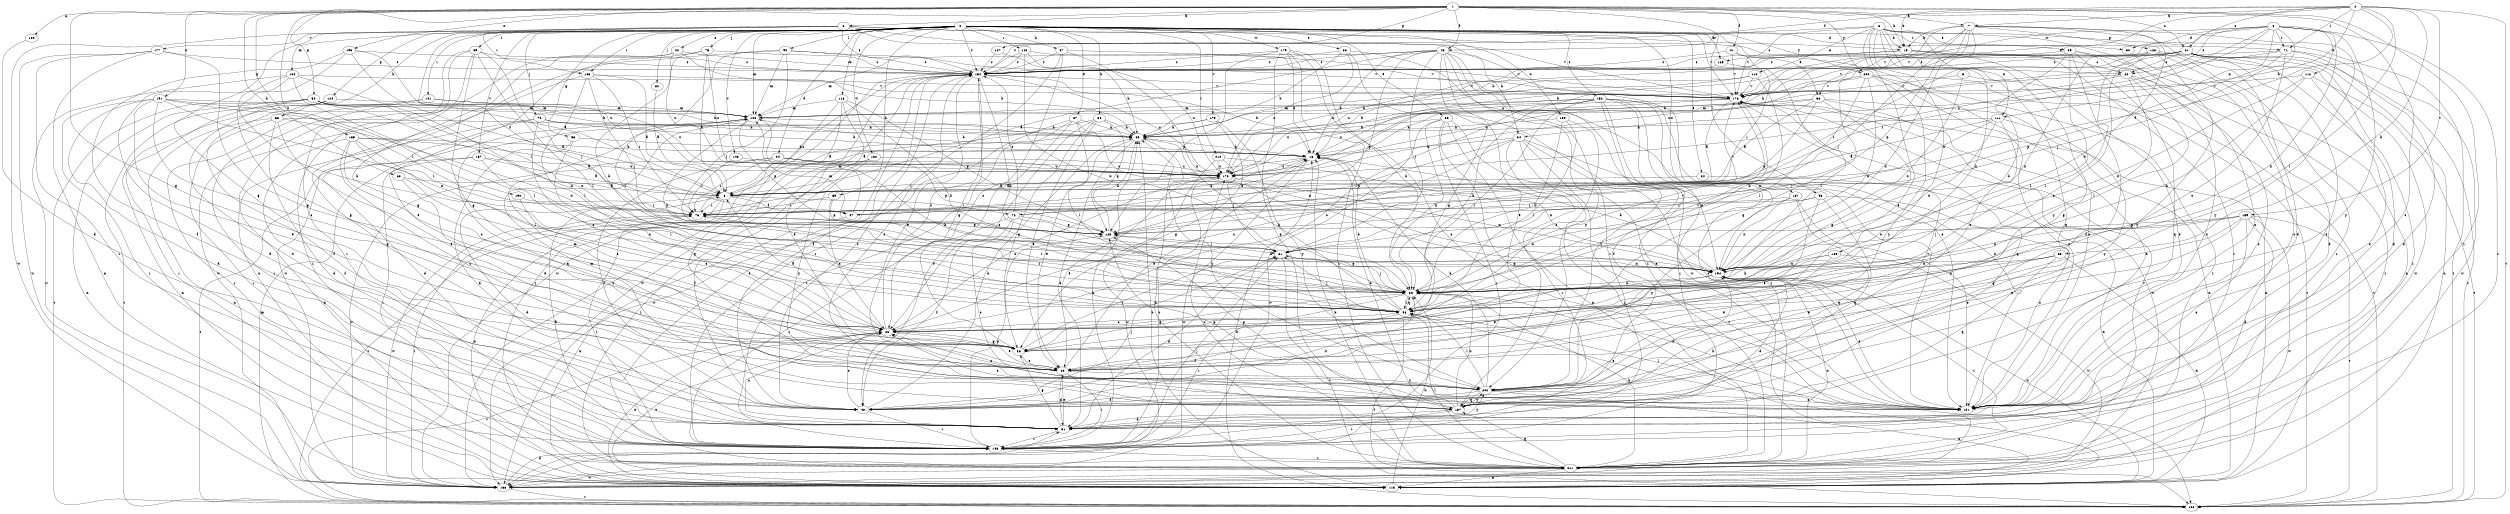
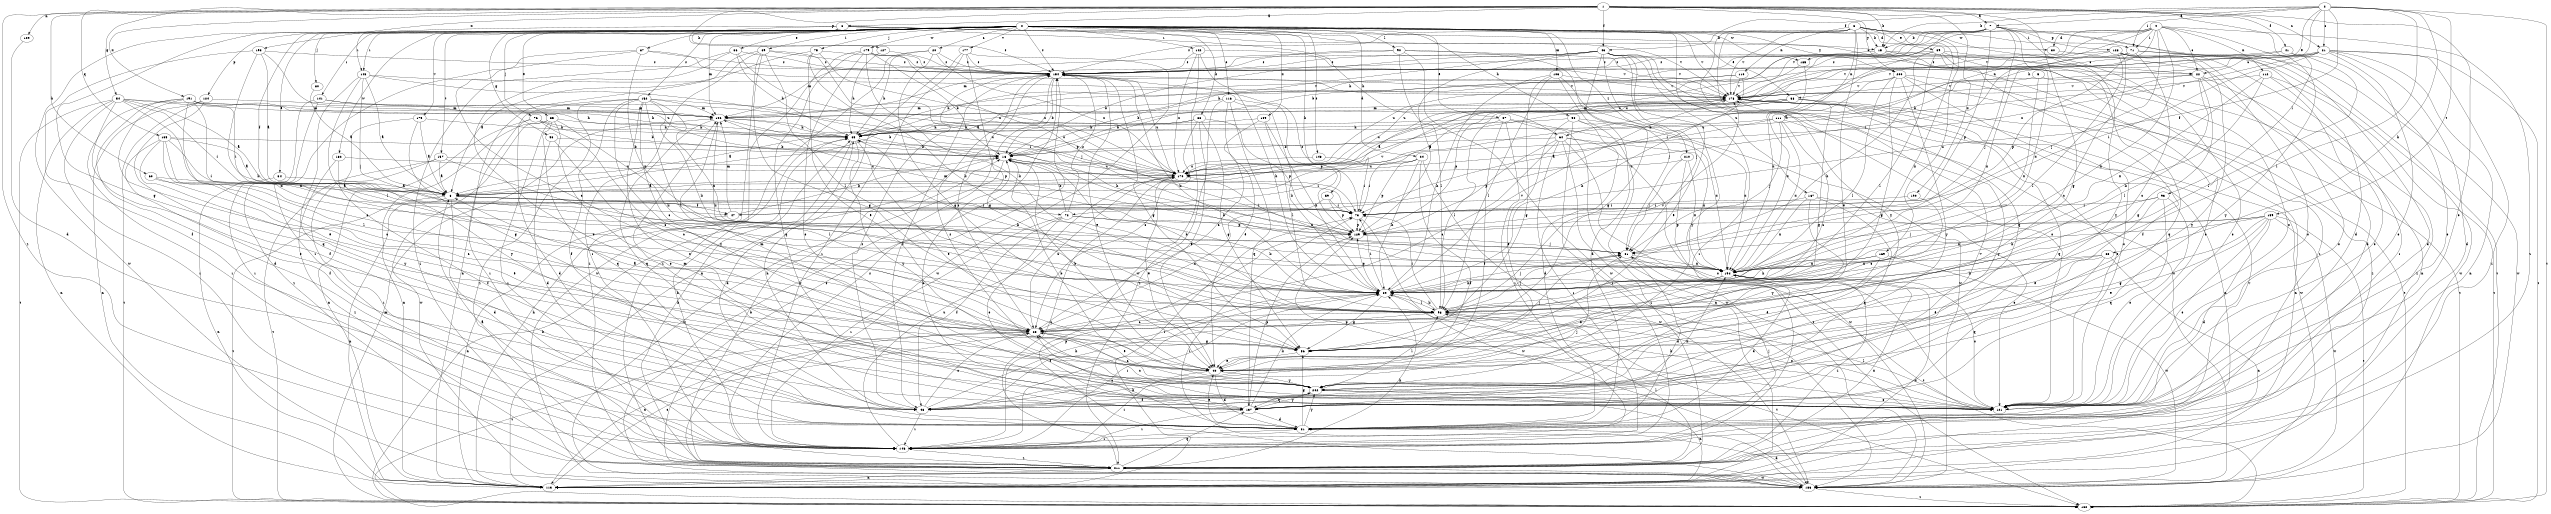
edge "98" -> "89": label "q" -> "k"
edge "182" -> "202": removed, label "y"
